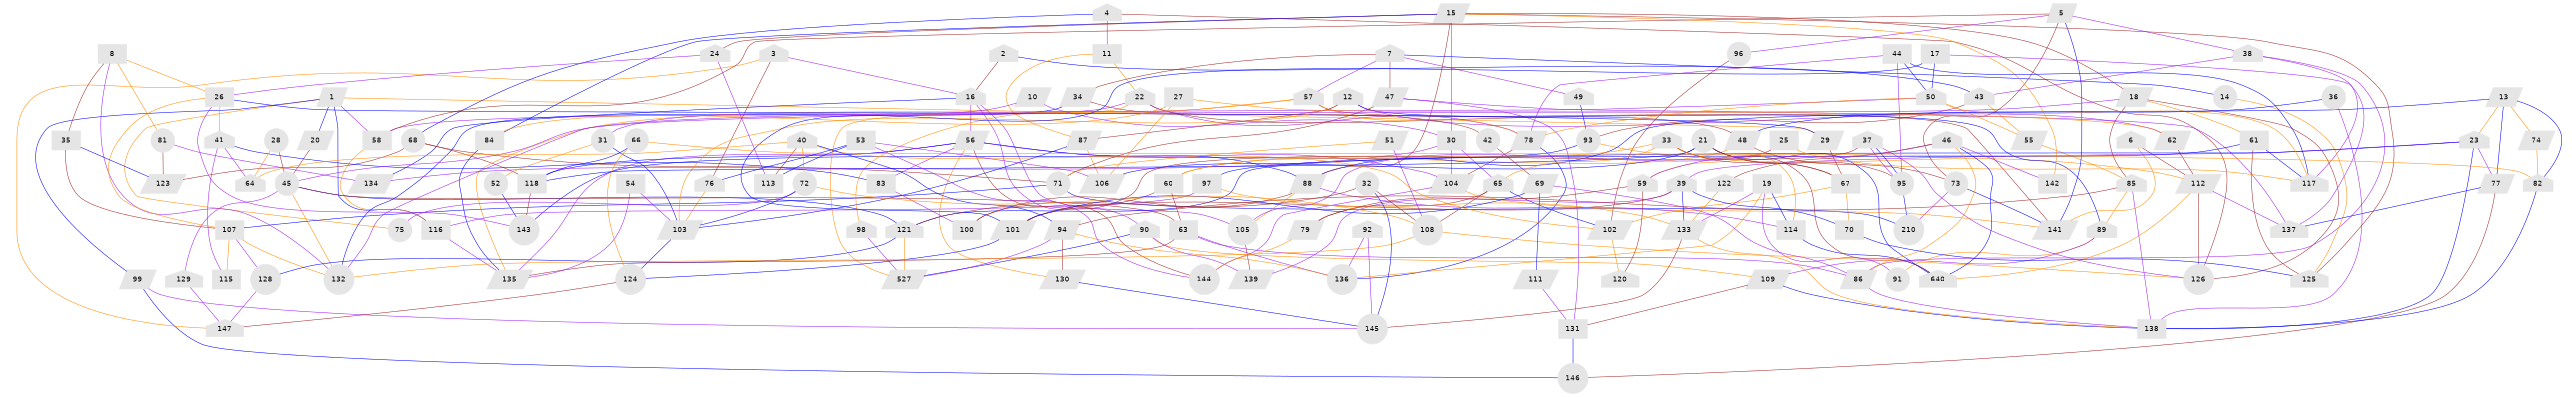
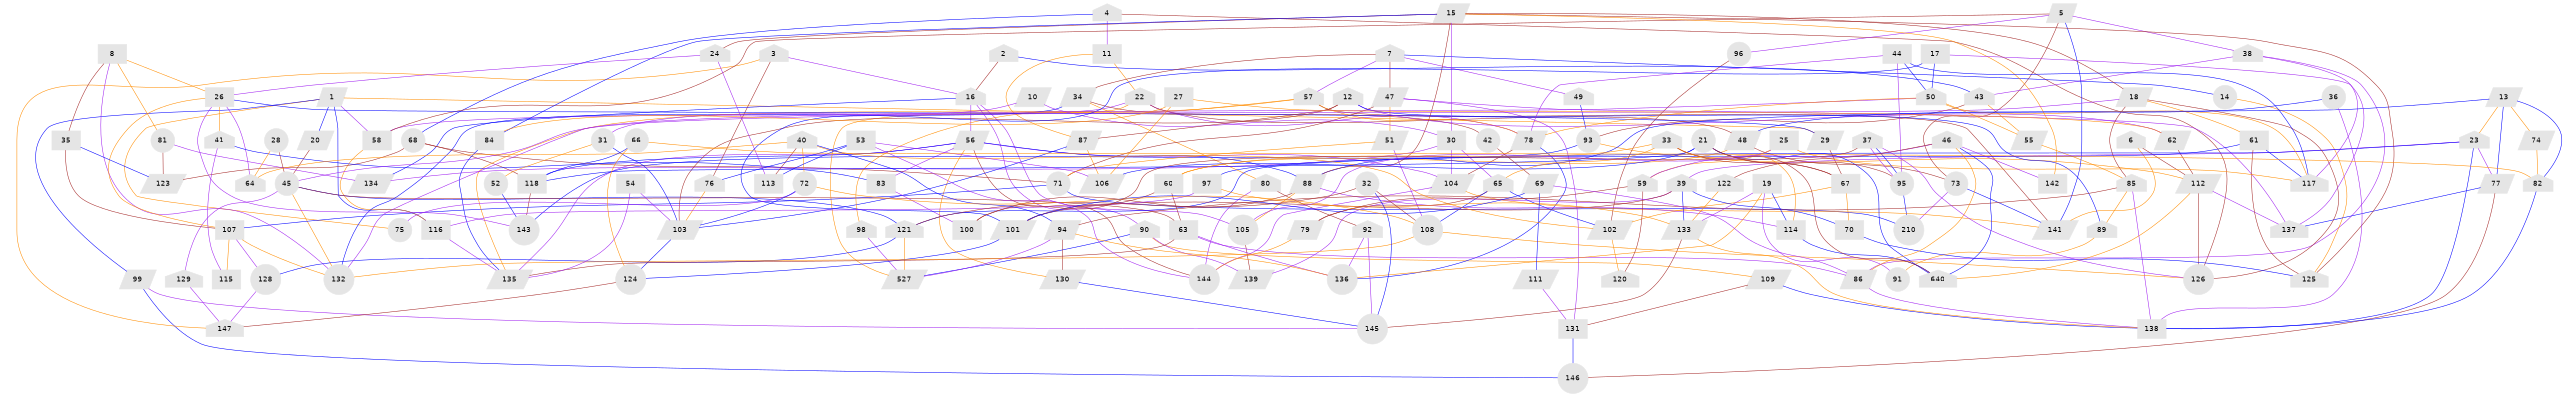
edge "47" -- "51": added
edge "12" -- "103": color darkorange -> brown
edge "41" -- "64": now "26" -- "64"
node "80": added
edge "65" -- "108": color brown -> blue
edge "89" -- "109": removed
